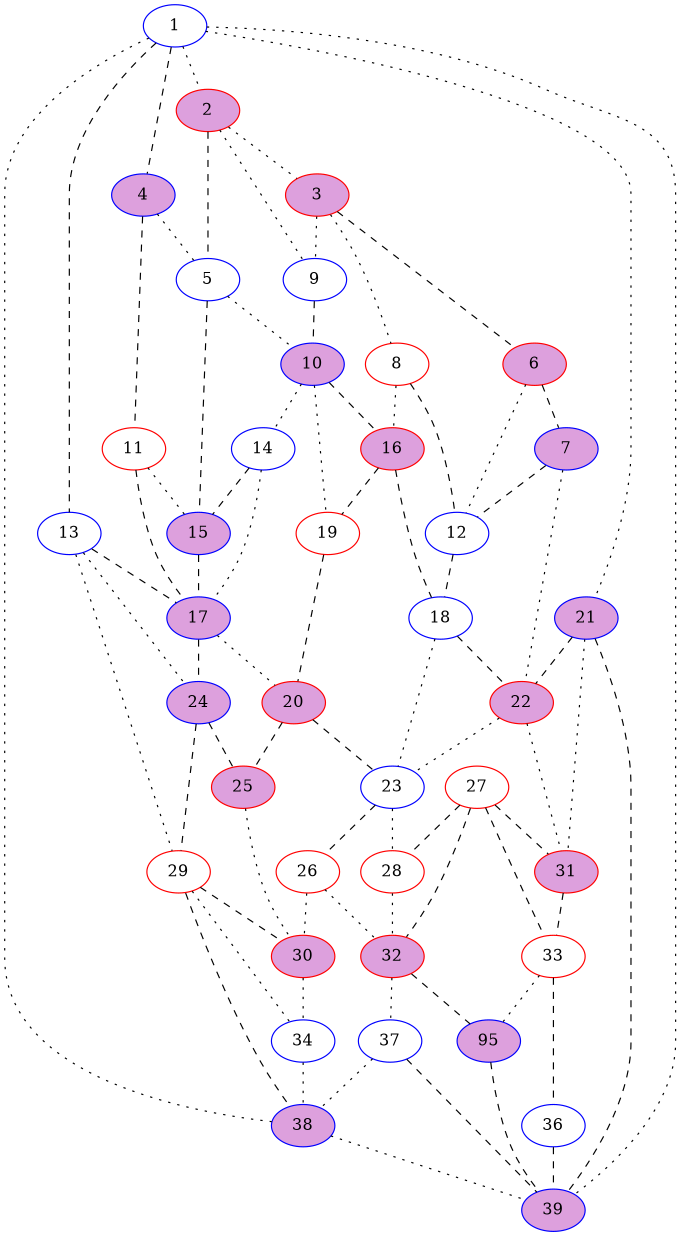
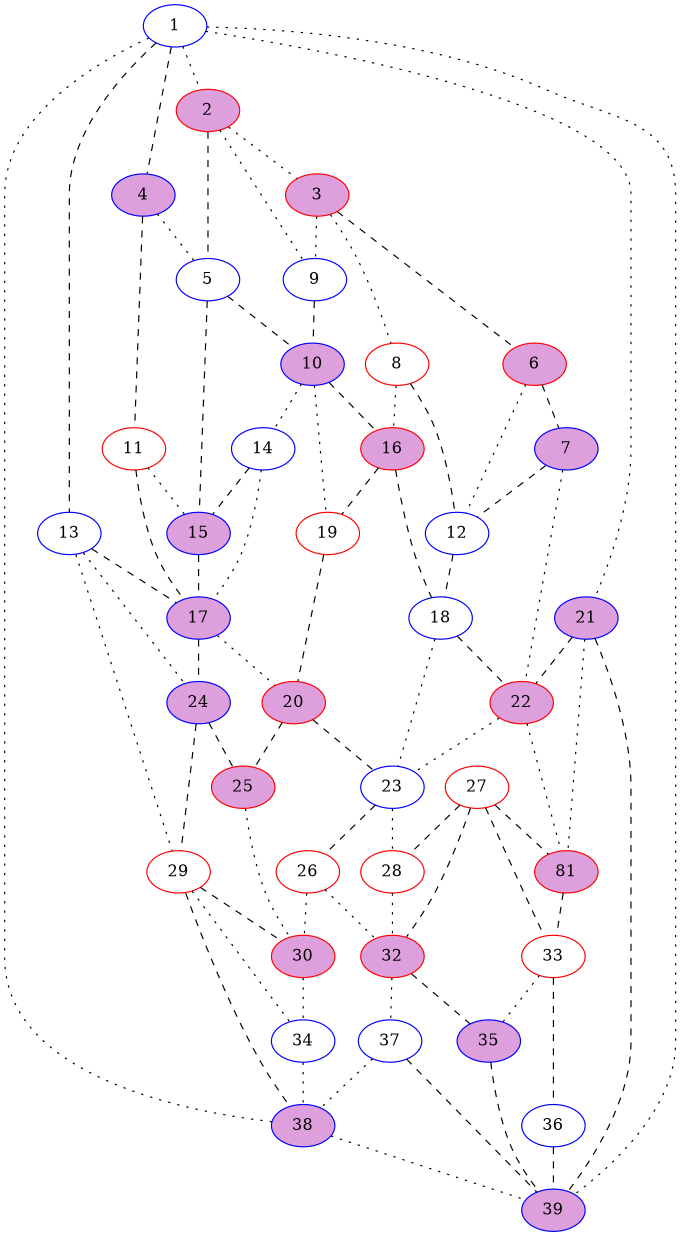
edge "5" -- "10": style dotted -> dashed
node "31": label "31" -> "81"
node "95": label "95" -> "35"
